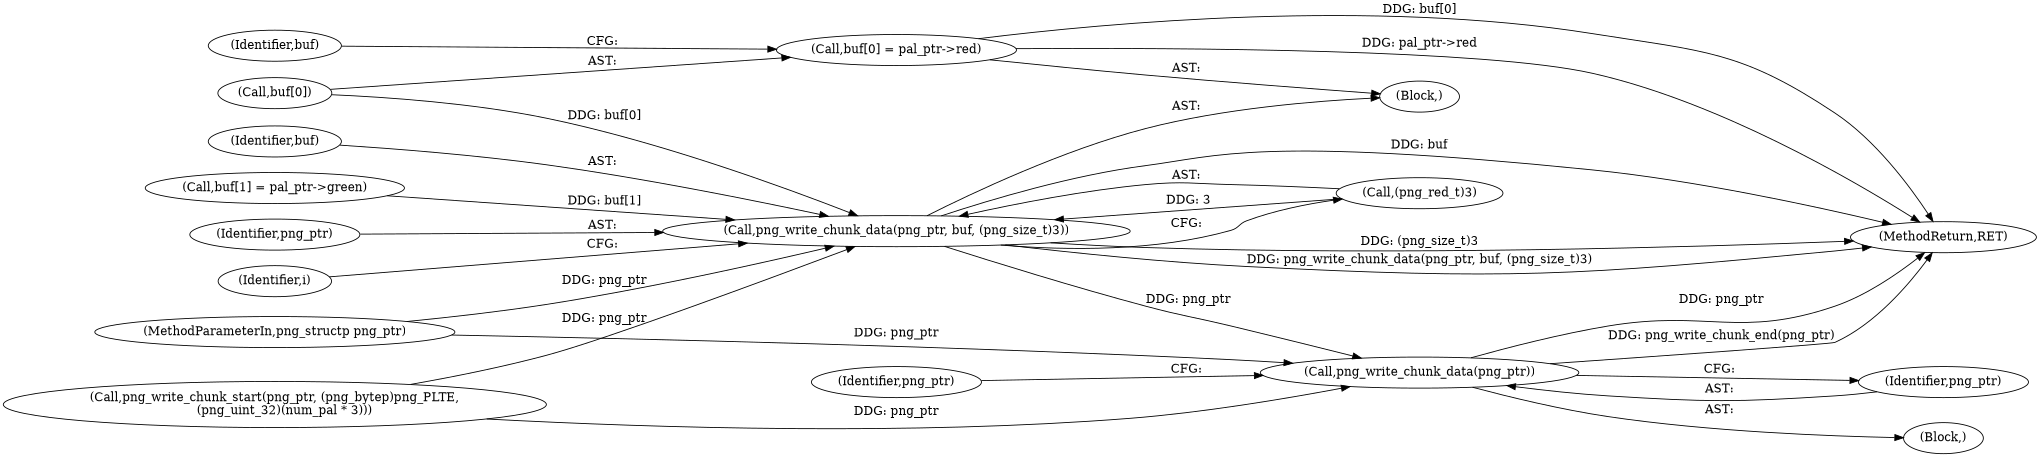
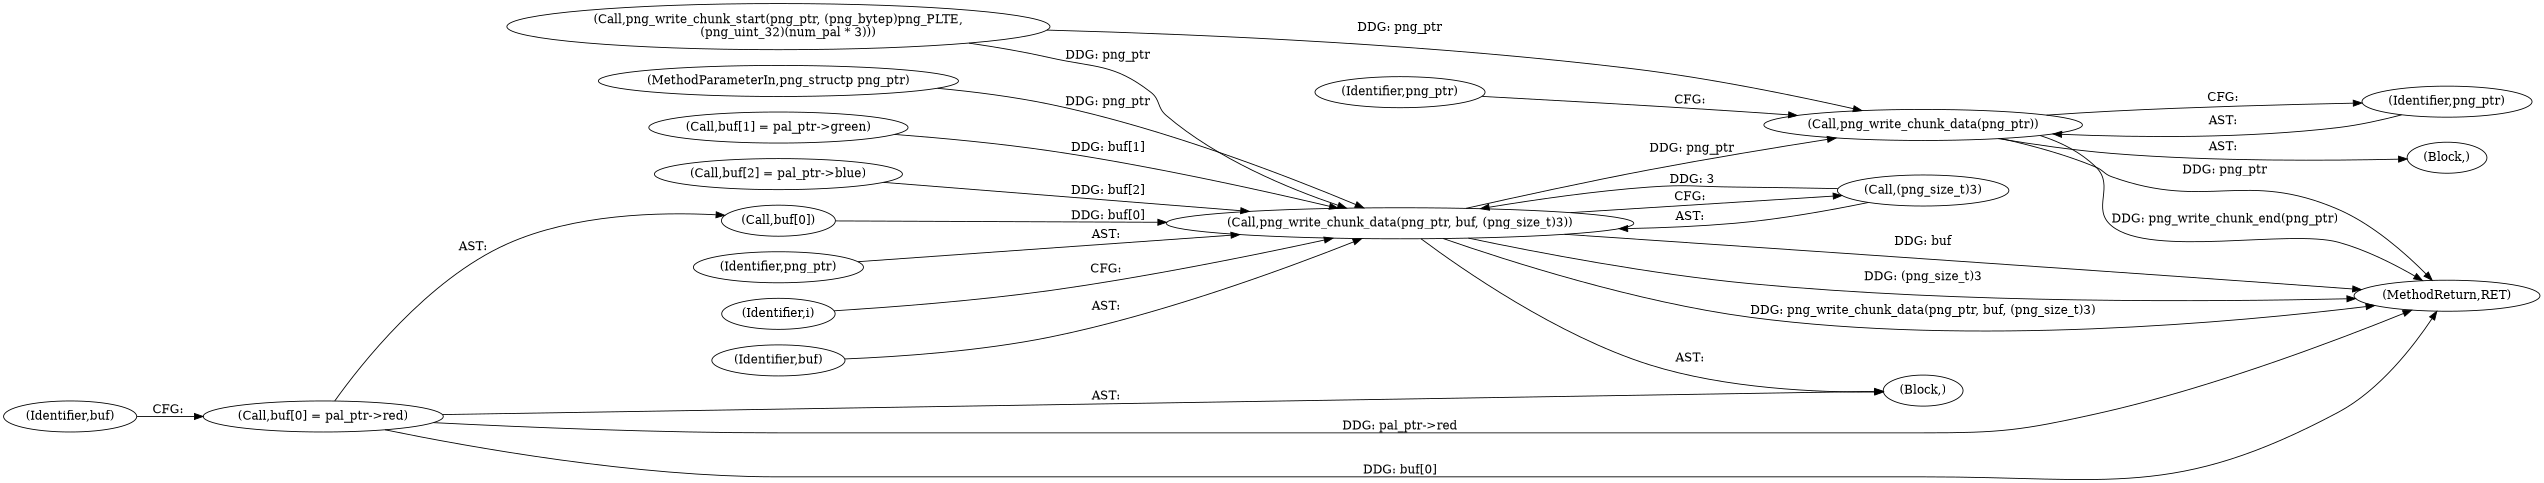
edge "(Call,buf[0])" -> "(Call,buf[0] = pal_ptr->red)": reversed
node "(Call,buf[2] = pal_ptr->blue)": added
node "(Call,(png_red_t)3)": label "(Call,(png_red_t)3)" -> "(Call,(png_size_t)3)"
edge "(MethodParameterIn,png_structp png_ptr)" -> "(Call,png_write_chunk_data(png_ptr))": removed, label "DDG: png_ptr"
